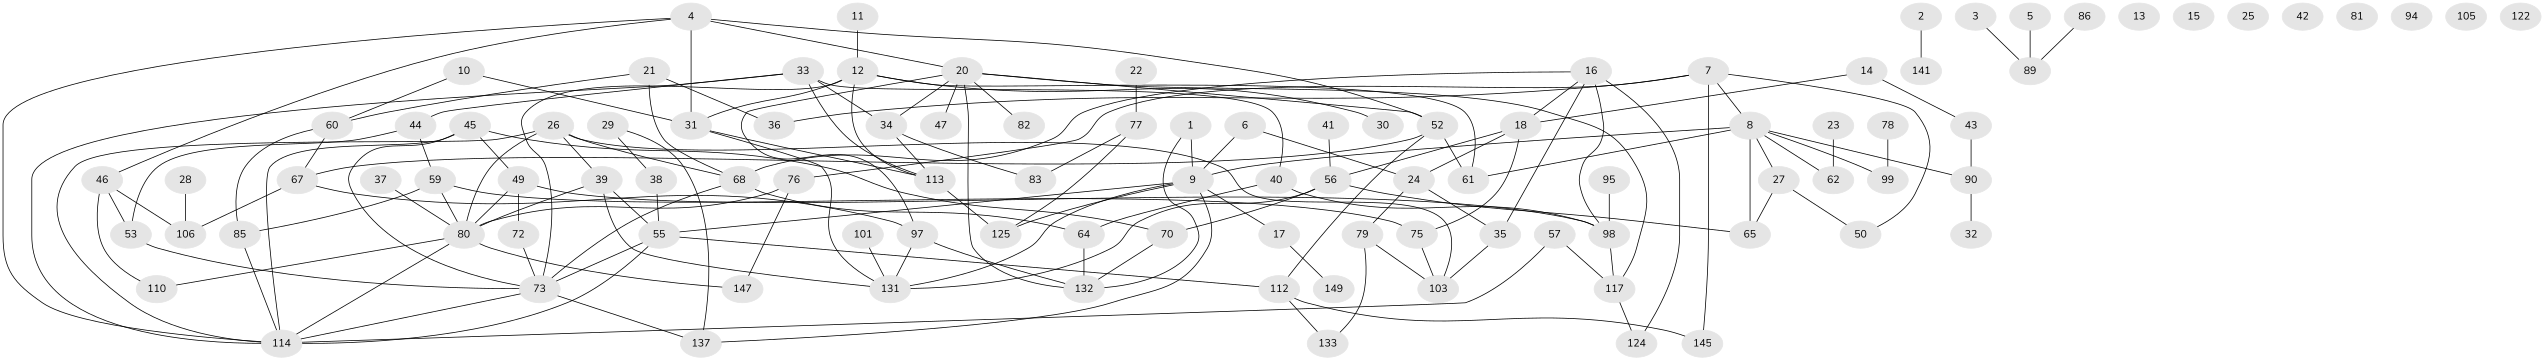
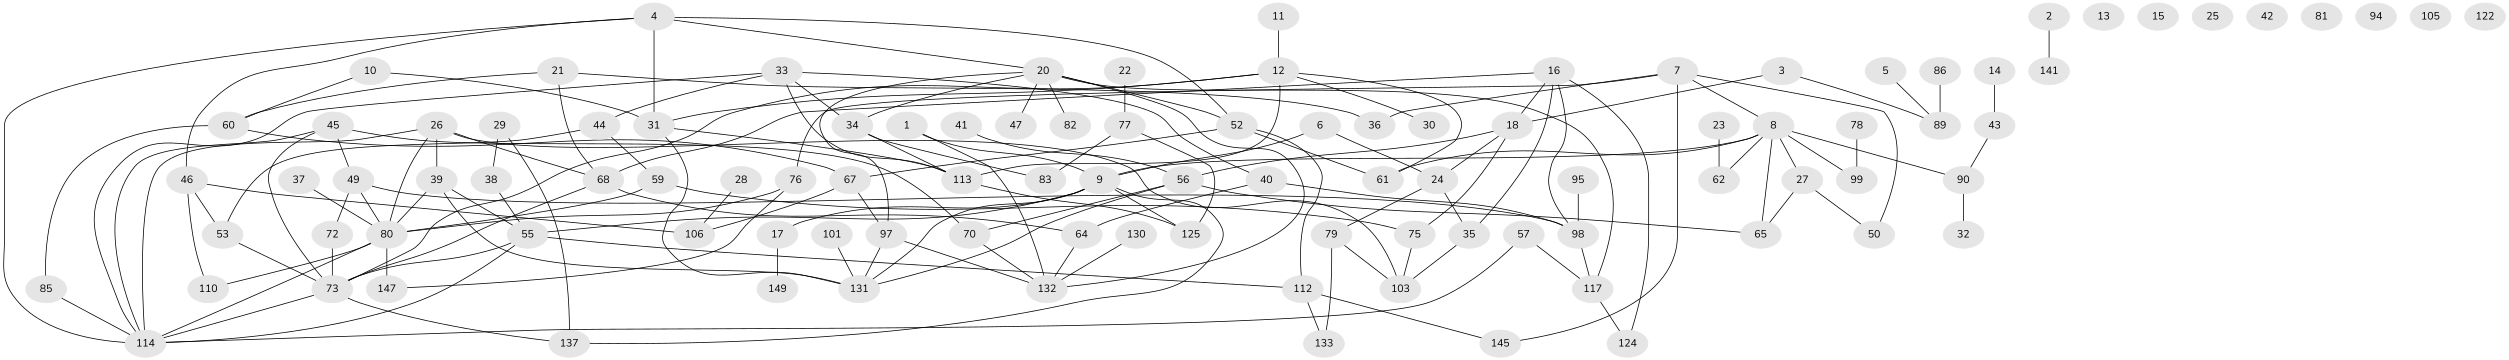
edge "14" -- "18": now "3" -- "18"
edge "59" -- "85": removed
node "130": added
